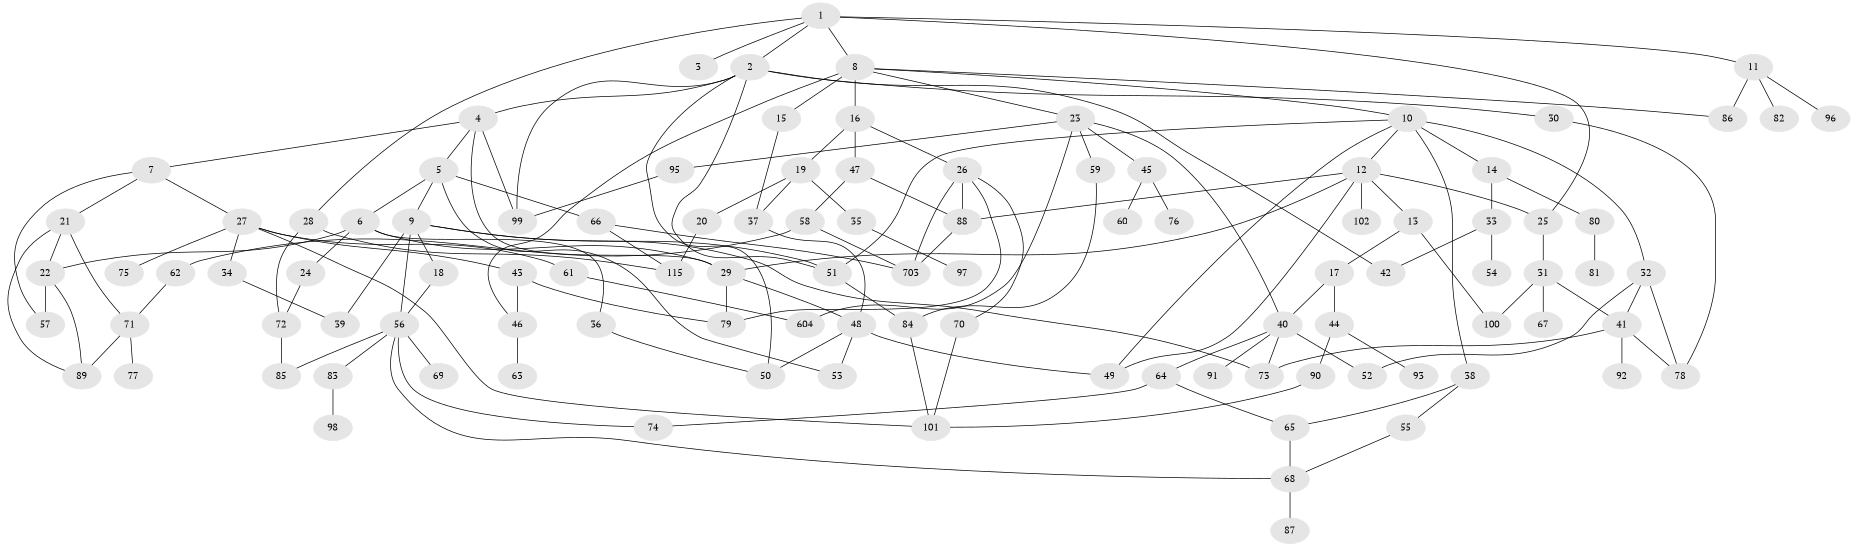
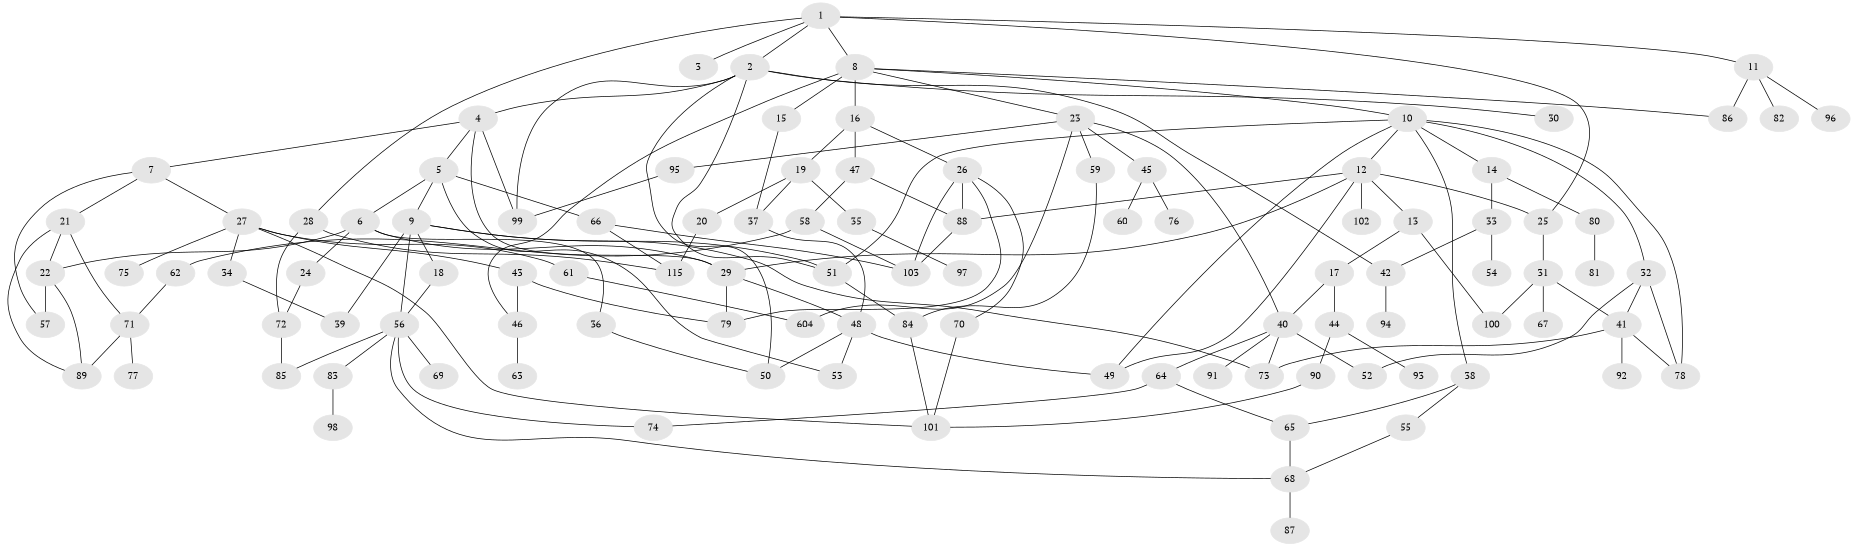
edge "30" -- "78": now "10" -- "78"
node "703": label "703" -> "103"
node "94": added
